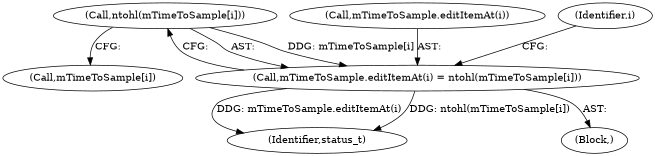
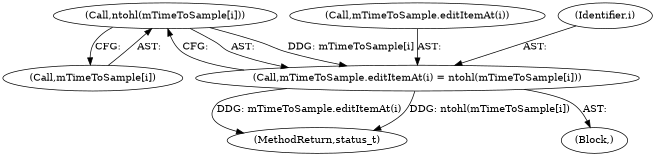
edge "(Identifier,i)" -> "(Call,mTimeToSample.editItemAt(i) = ntohl(mTimeToSample[i]))": label "CFG: " -> "AST: "
edge "(Call,mTimeToSample[i])" -> "(Call,ntohl(mTimeToSample[i]))": added, label "AST:"
node "(Identifier,status_t)": label "(Identifier,status_t)" -> "(MethodReturn,status_t)"
